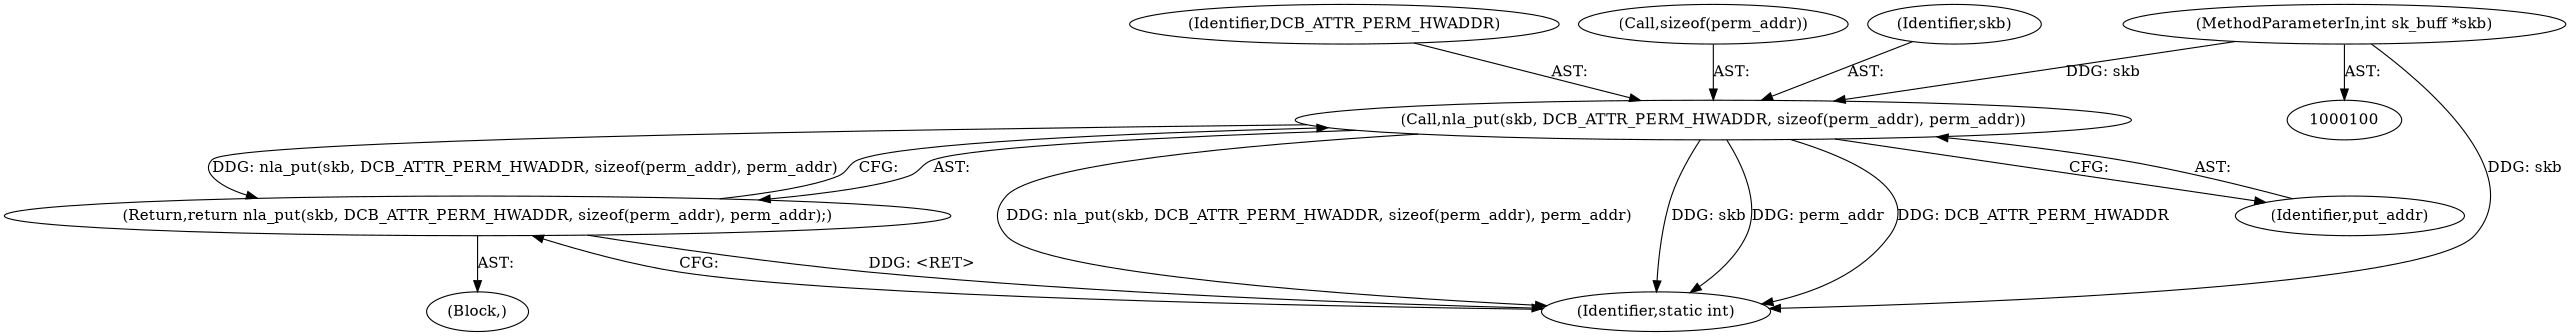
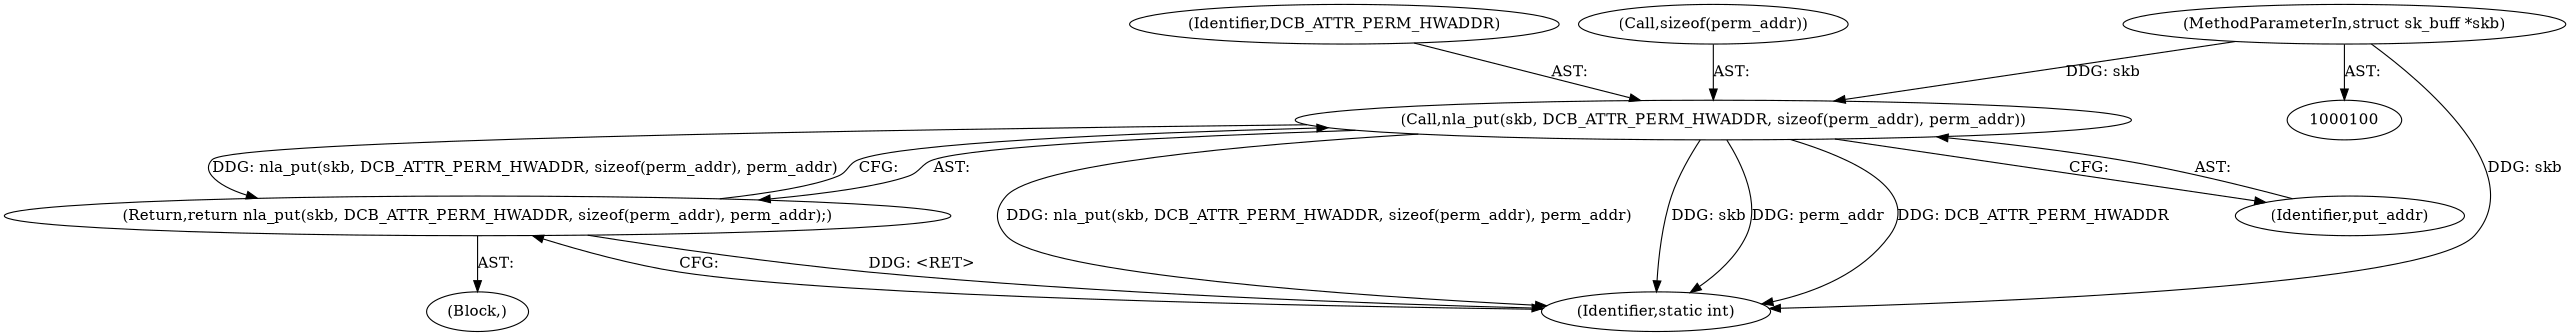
node "(Identifier,skb)": removed
node "(MethodParameterIn,int sk_buff *skb)": label "(MethodParameterIn,int sk_buff *skb)" -> "(MethodParameterIn,struct sk_buff *skb)"
